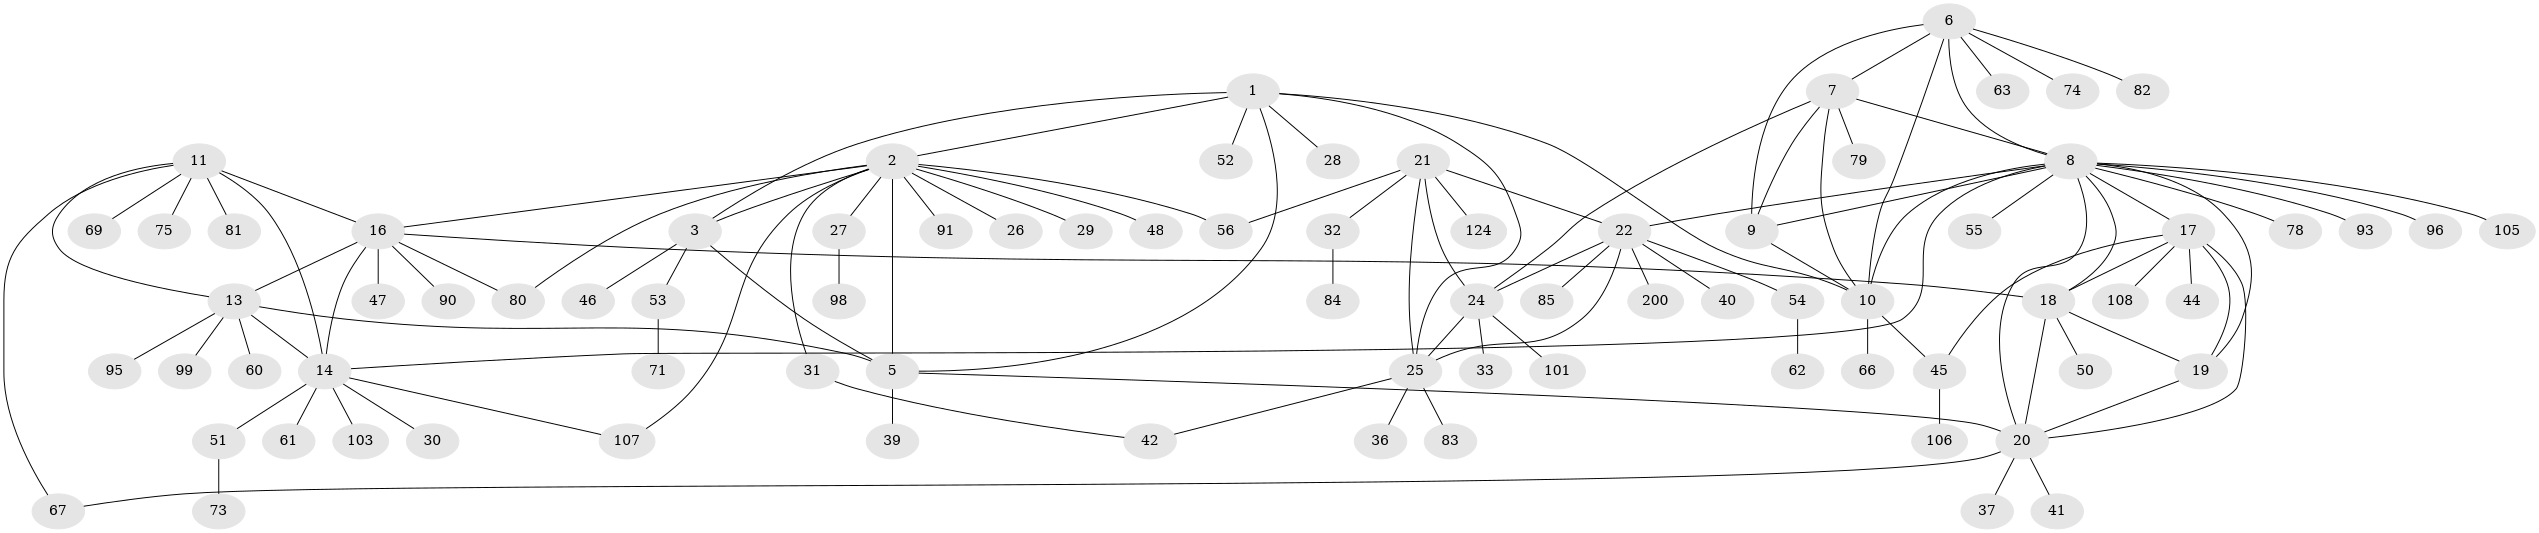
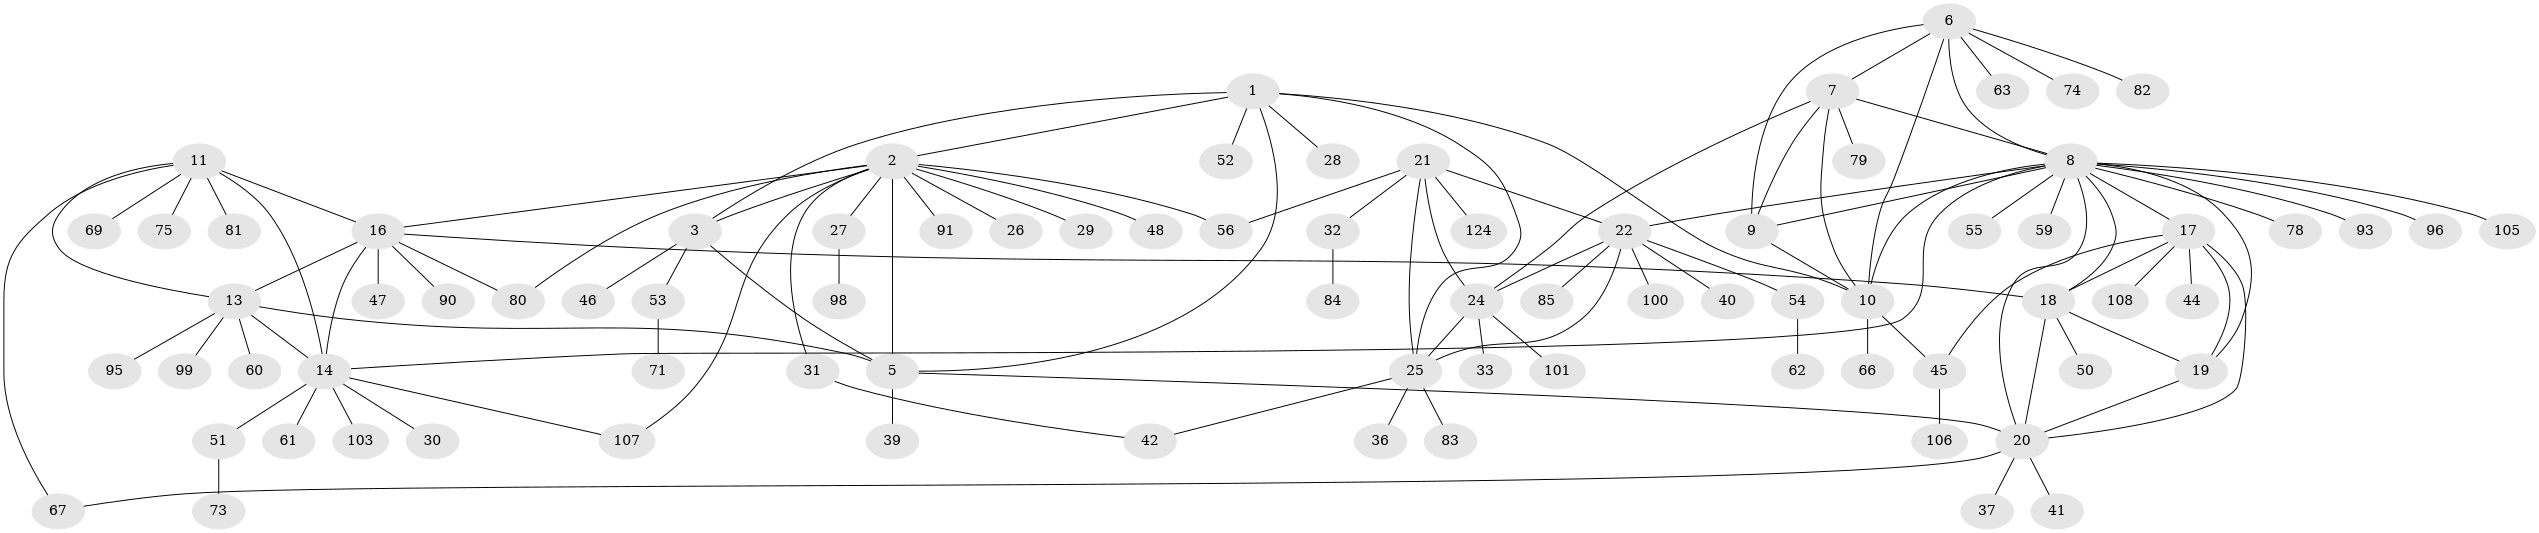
node "59": added
node "200": label "200" -> "100"
